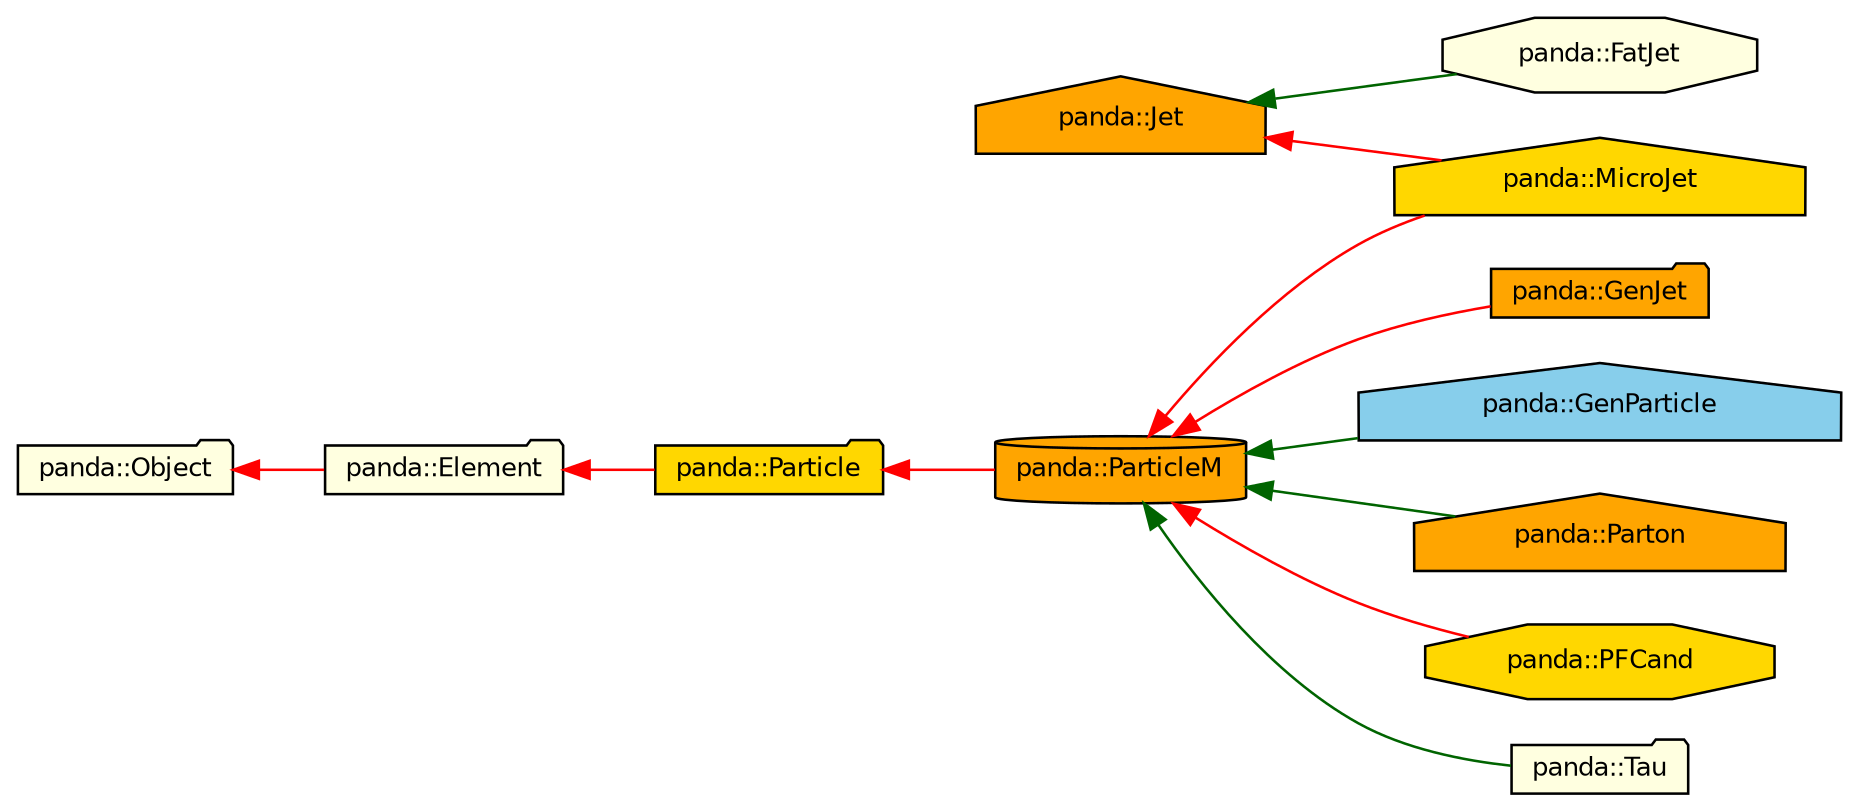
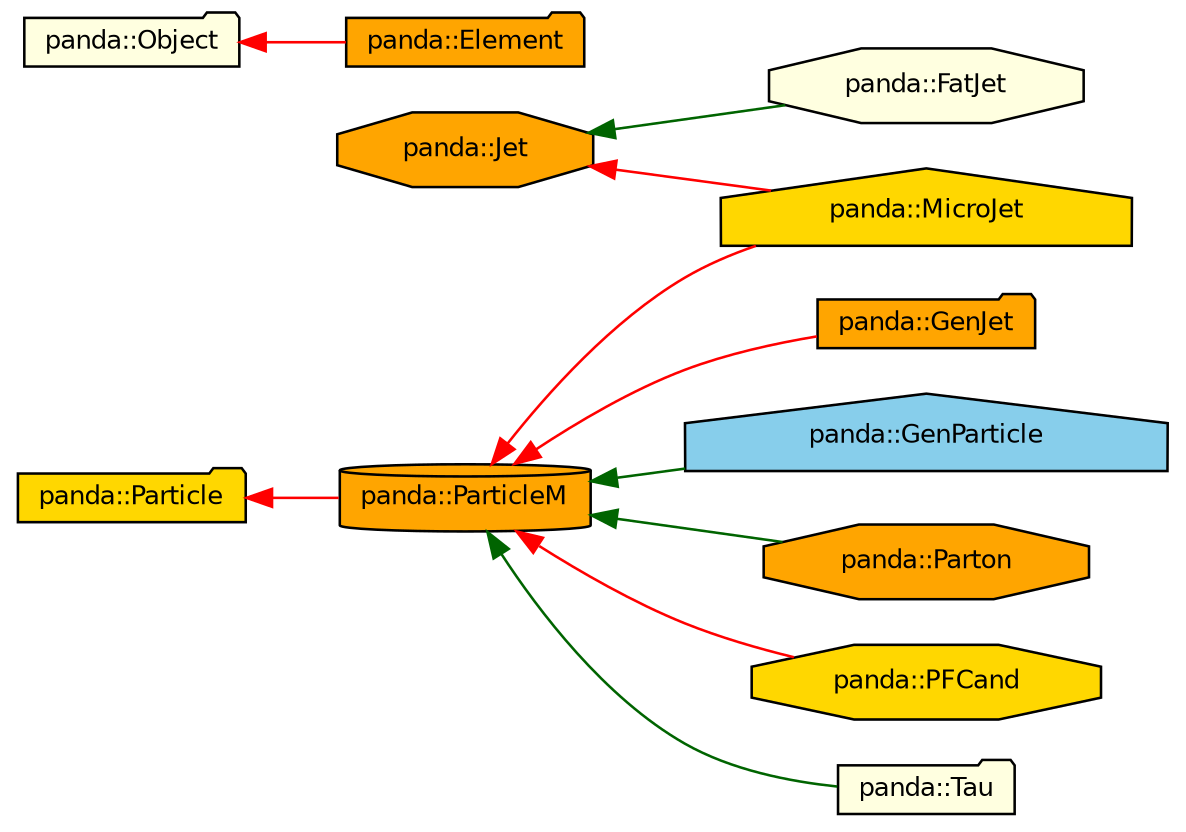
node "panda::Jet": shape house -> octagon
node "panda::Element": fillcolor lightyellow -> orange
edge "panda::Particle" -> "panda::Element": removed
node "panda::Parton": shape house -> octagon
